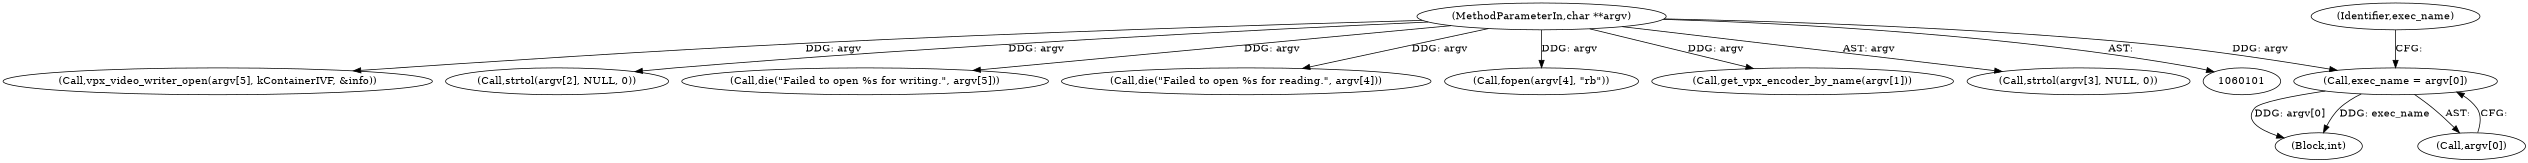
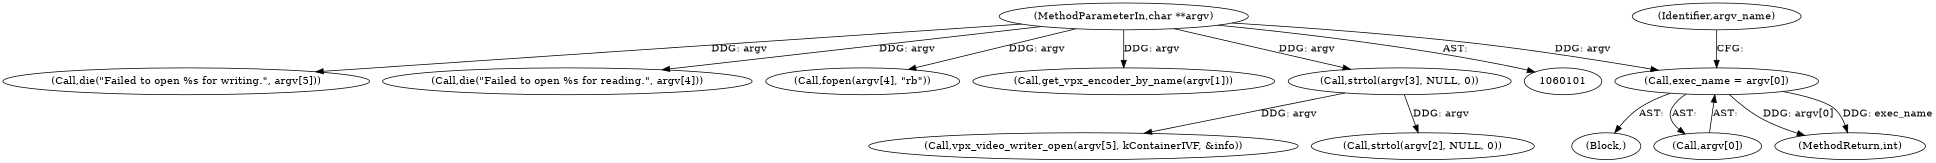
node "(Identifier,exec_name)": label "(Identifier,exec_name)" -> "(Identifier,argv_name)"
edge "(MethodParameterIn,char **argv)" -> "(Call,vpx_video_writer_open(argv[5], kContainerIVF, &info))": now "(Call,strtol(argv[3], NULL, 0))" -> "(Call,vpx_video_writer_open(argv[5], kContainerIVF, &info))"
edge "(MethodParameterIn,char **argv)" -> "(Call,strtol(argv[2], NULL, 0))": now "(Call,strtol(argv[3], NULL, 0))" -> "(Call,strtol(argv[2], NULL, 0))"
edge "(MethodParameterIn,char **argv)" -> "(Call,strtol(argv[3], NULL, 0))": label "AST: argv" -> "DDG: argv"
edge "(Call,argv[0])" -> "(Call,exec_name = argv[0])": label "CFG: " -> "AST: "
node "(Block,)": added
node "(Block,int)": label "(Block,int)" -> "(MethodReturn,int)"
